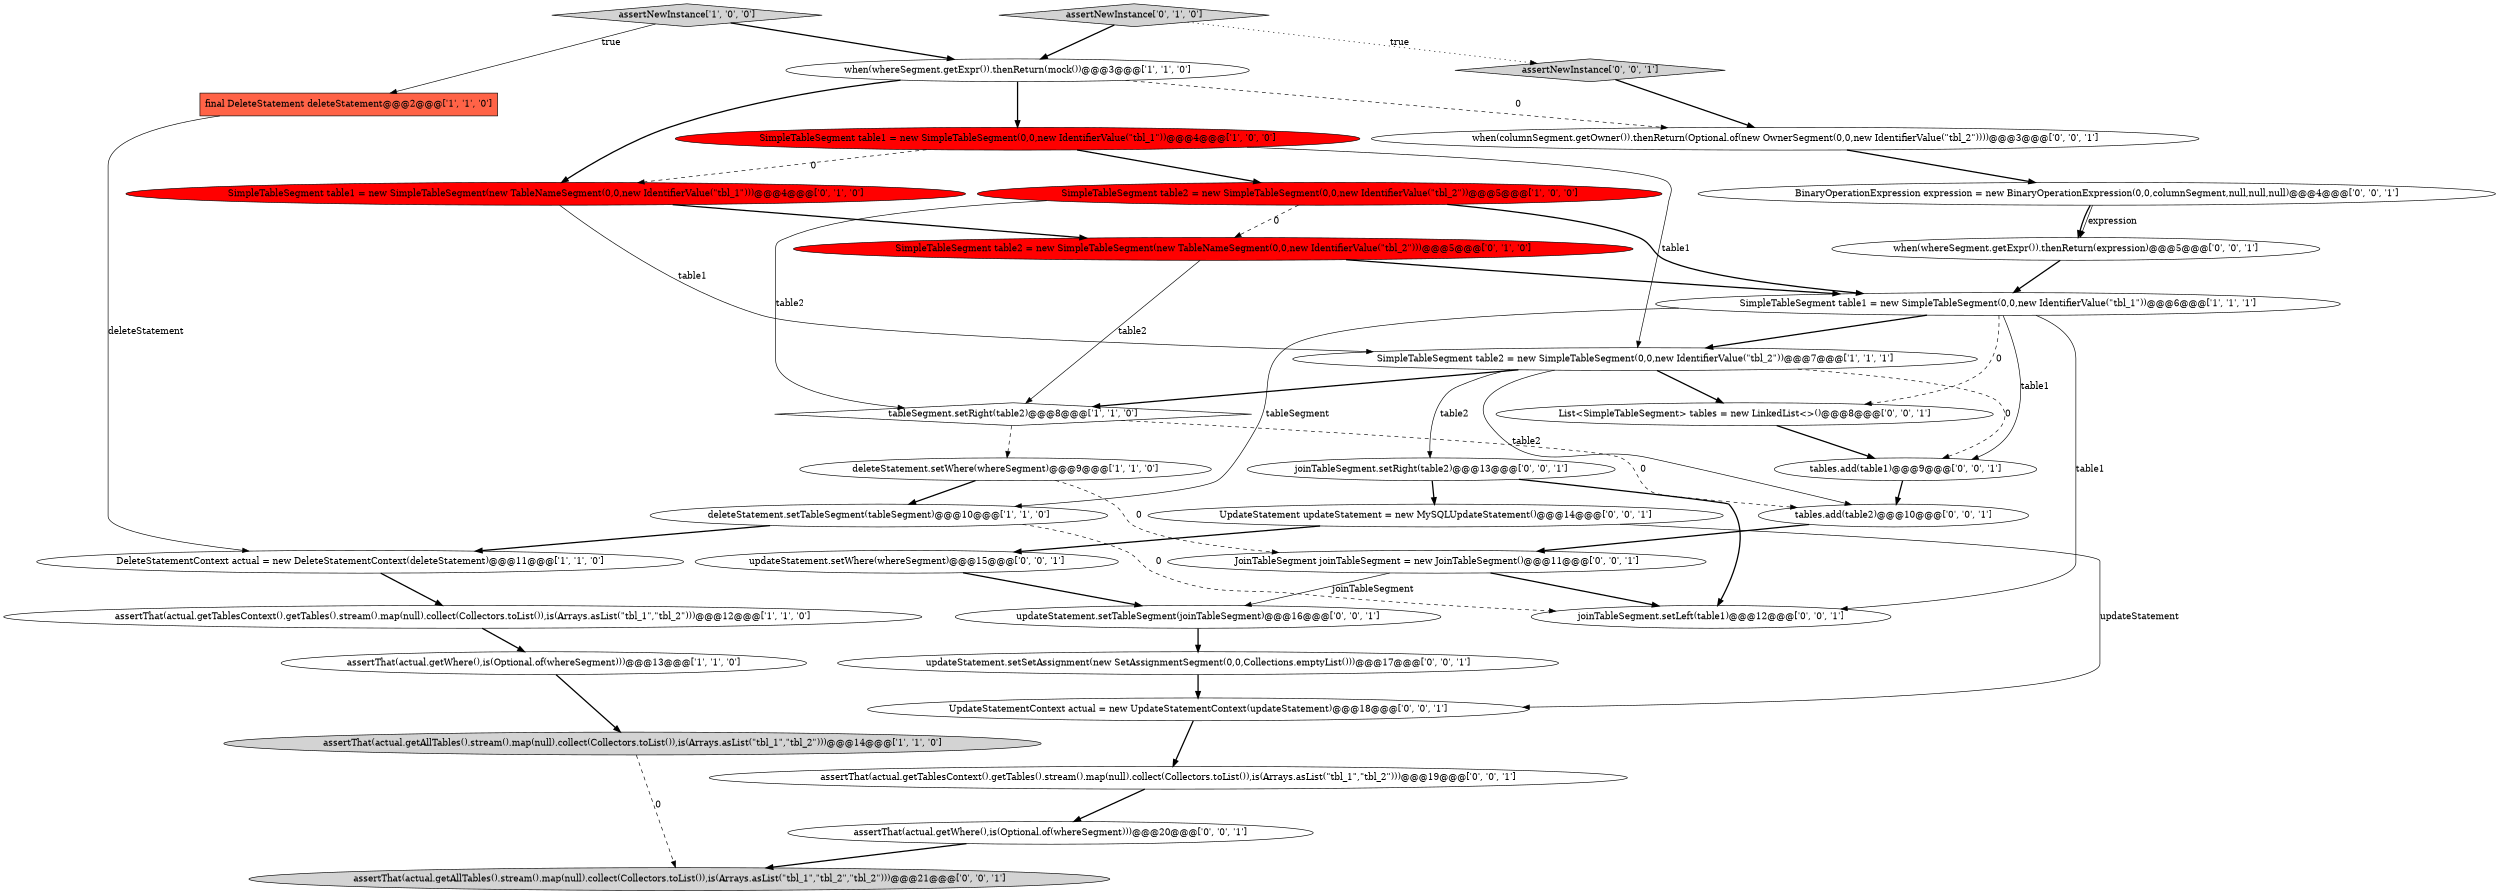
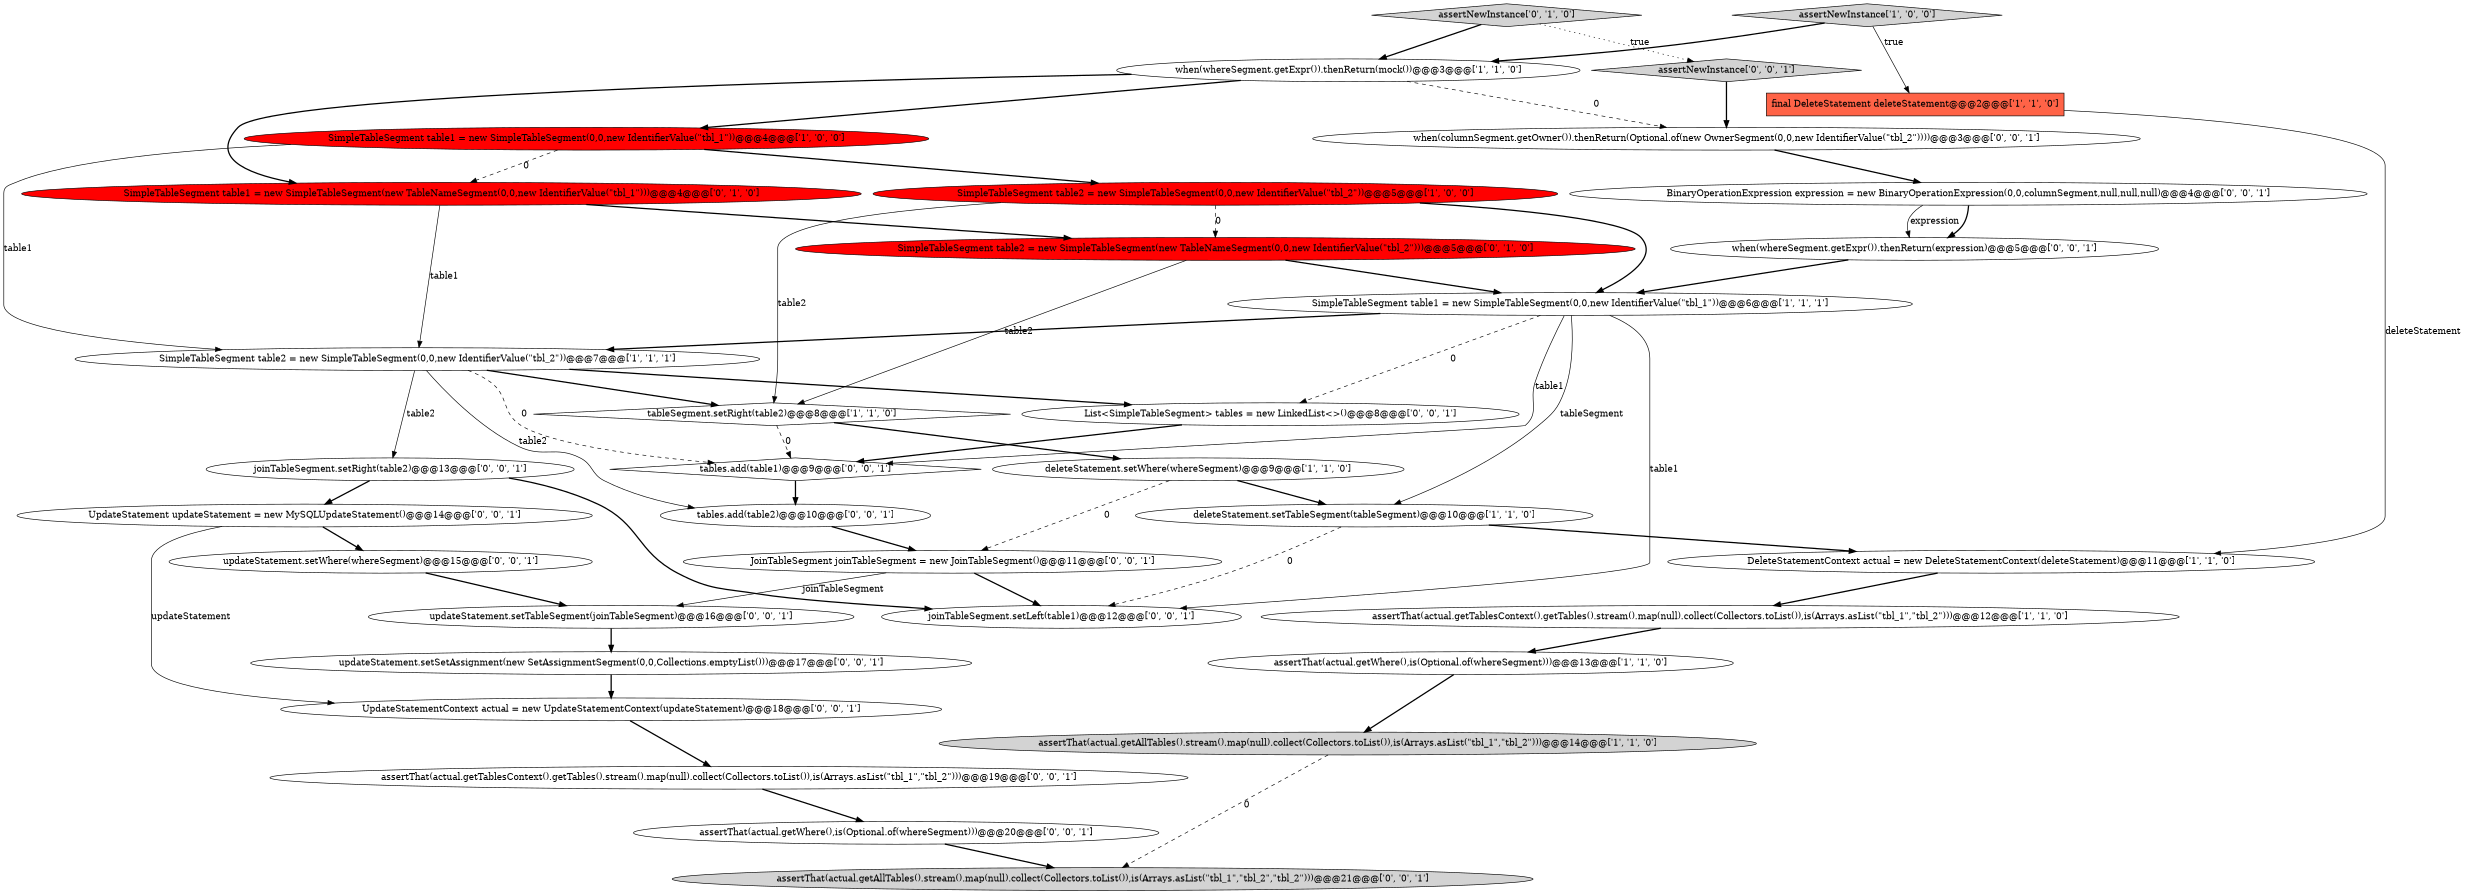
edge "tableSegment.setRight(table2)@@@8@@@['1', '1', '0']" -> "deleteStatement.setWhere(whereSegment)@@@9@@@['1', '1', '0']": style dashed -> bold
edge "tableSegment.setRight(table2)@@@8@@@['1', '1', '0']" -> "tables.add(table2)@@@10@@@['0', '0', '1']": now "tableSegment.setRight(table2)@@@8@@@['1', '1', '0']" -> "tables.add(table1)@@@9@@@['0', '0', '1']"
node "tables.add(table1)@@@9@@@['0', '0', '1']": shape ellipse -> diamond
